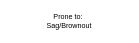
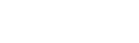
node "Prone to: Sag/Brownout": removed
